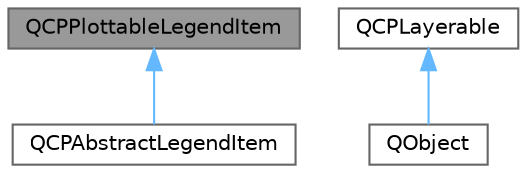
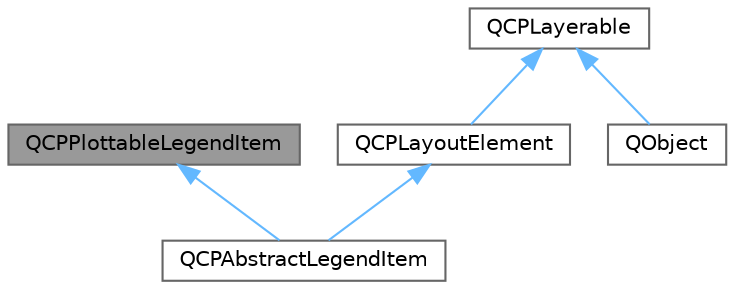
node "QCPLayoutElement": added
